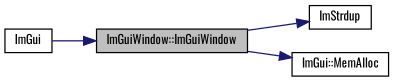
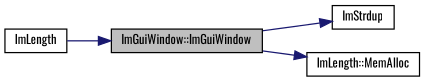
node "ImGui": label "ImGui" -> "ImLength"
node "ImGui::MemAlloc": label "ImGui::MemAlloc" -> "ImLength::MemAlloc"
